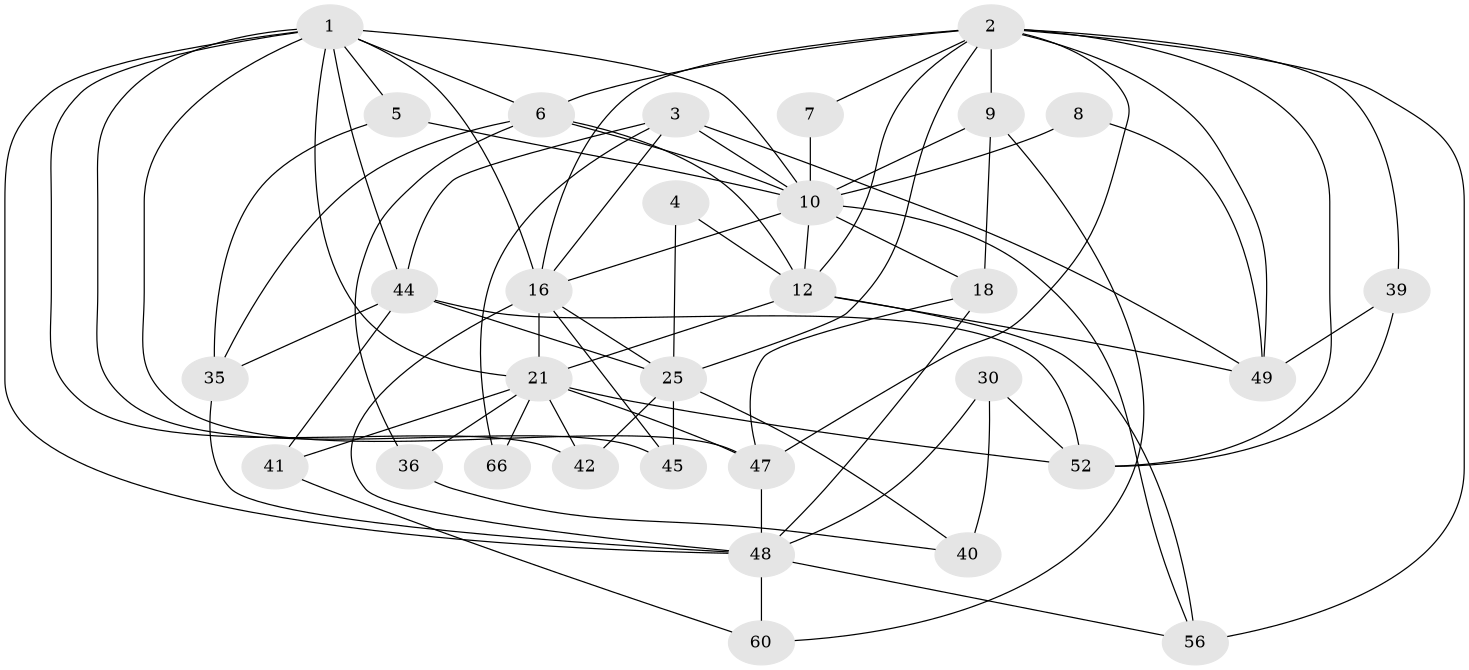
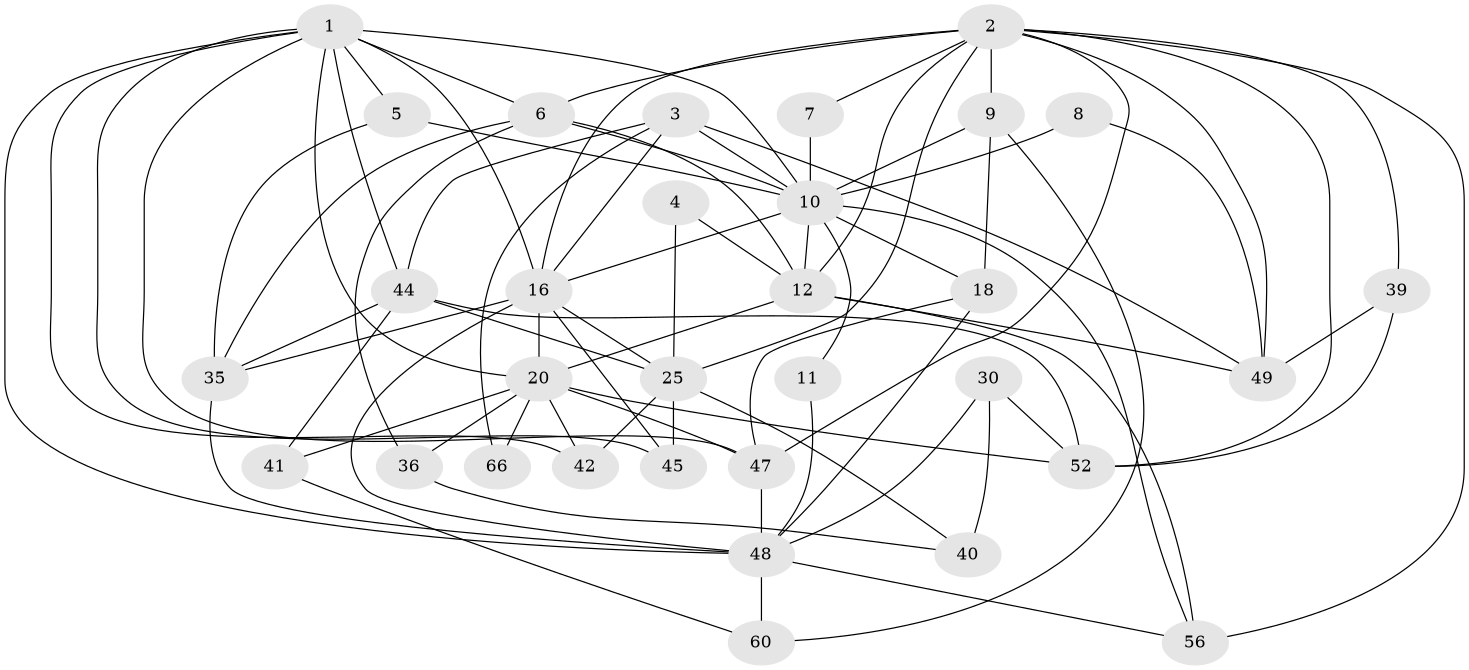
edge "16" -- "35": added
node "21": label "21" -> "20"
node "11": added
